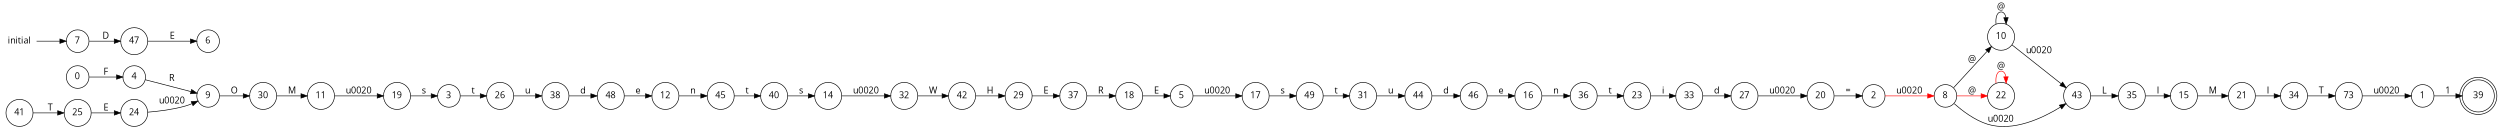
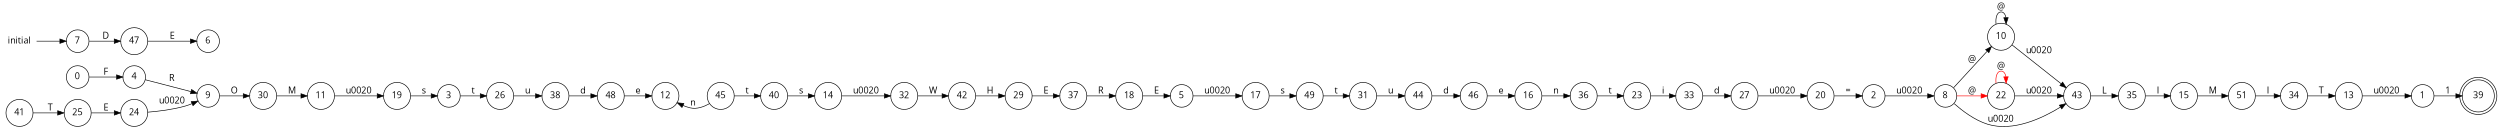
edge "12" -> "45": reversed
edge "2" -> "8": color red -> black
edge "22" -> "43": added, label "u0020"
node "21": label "21" -> "51"
node "73": label "73" -> "13"
